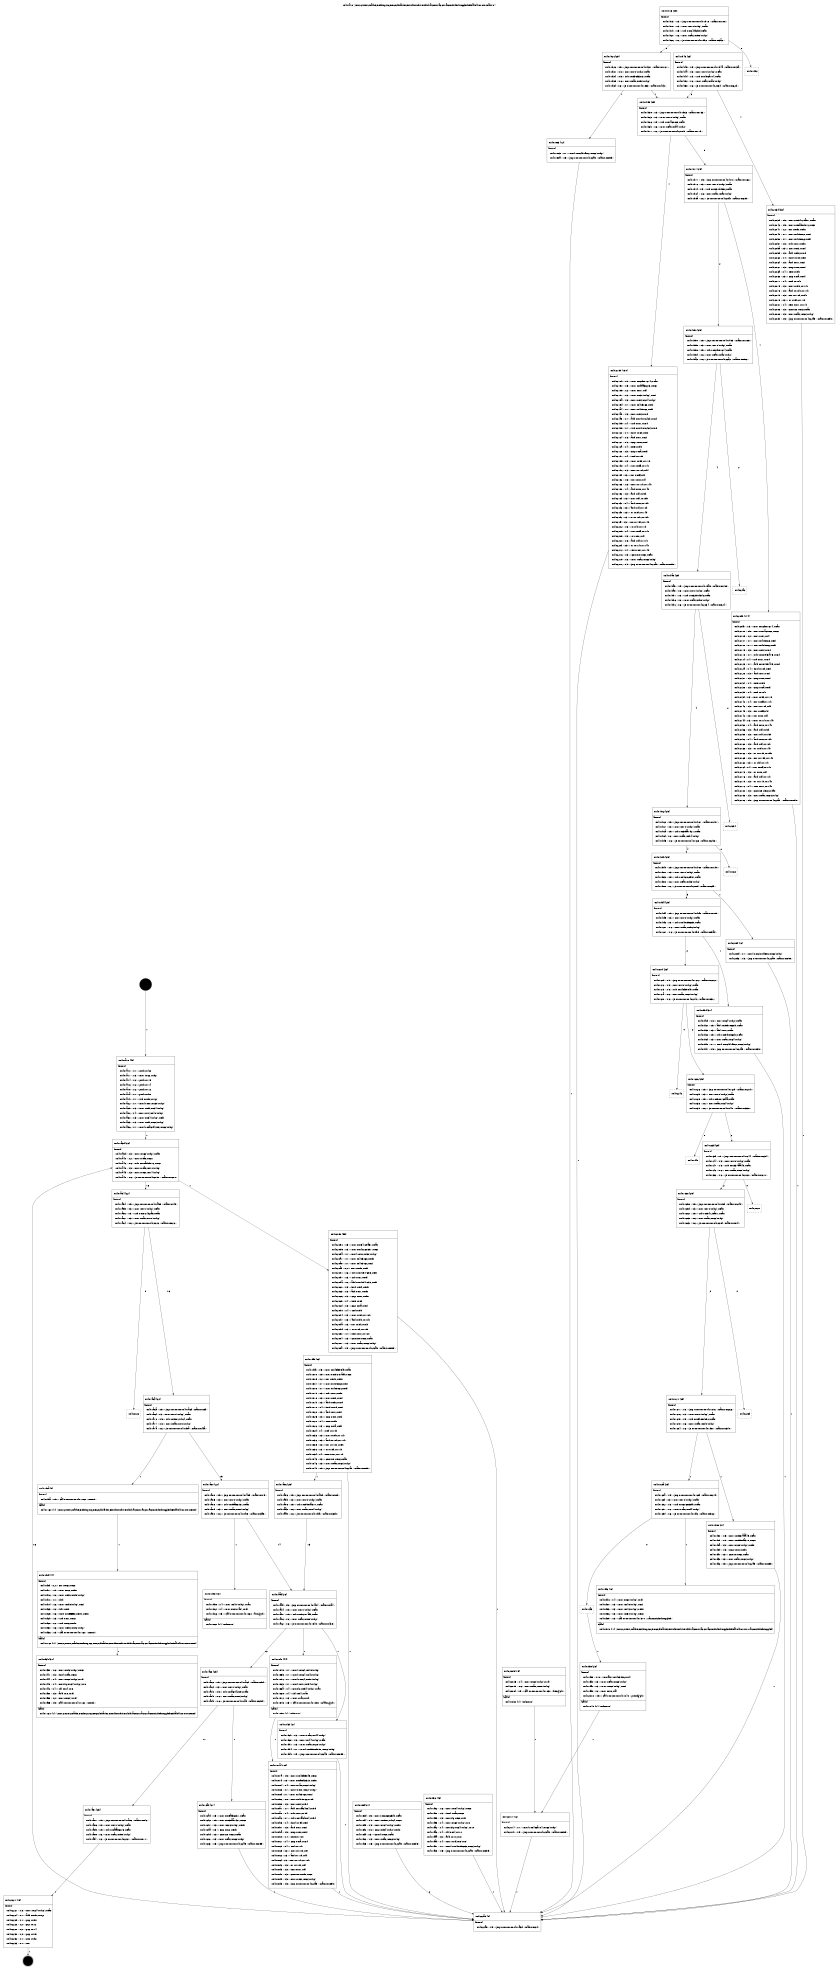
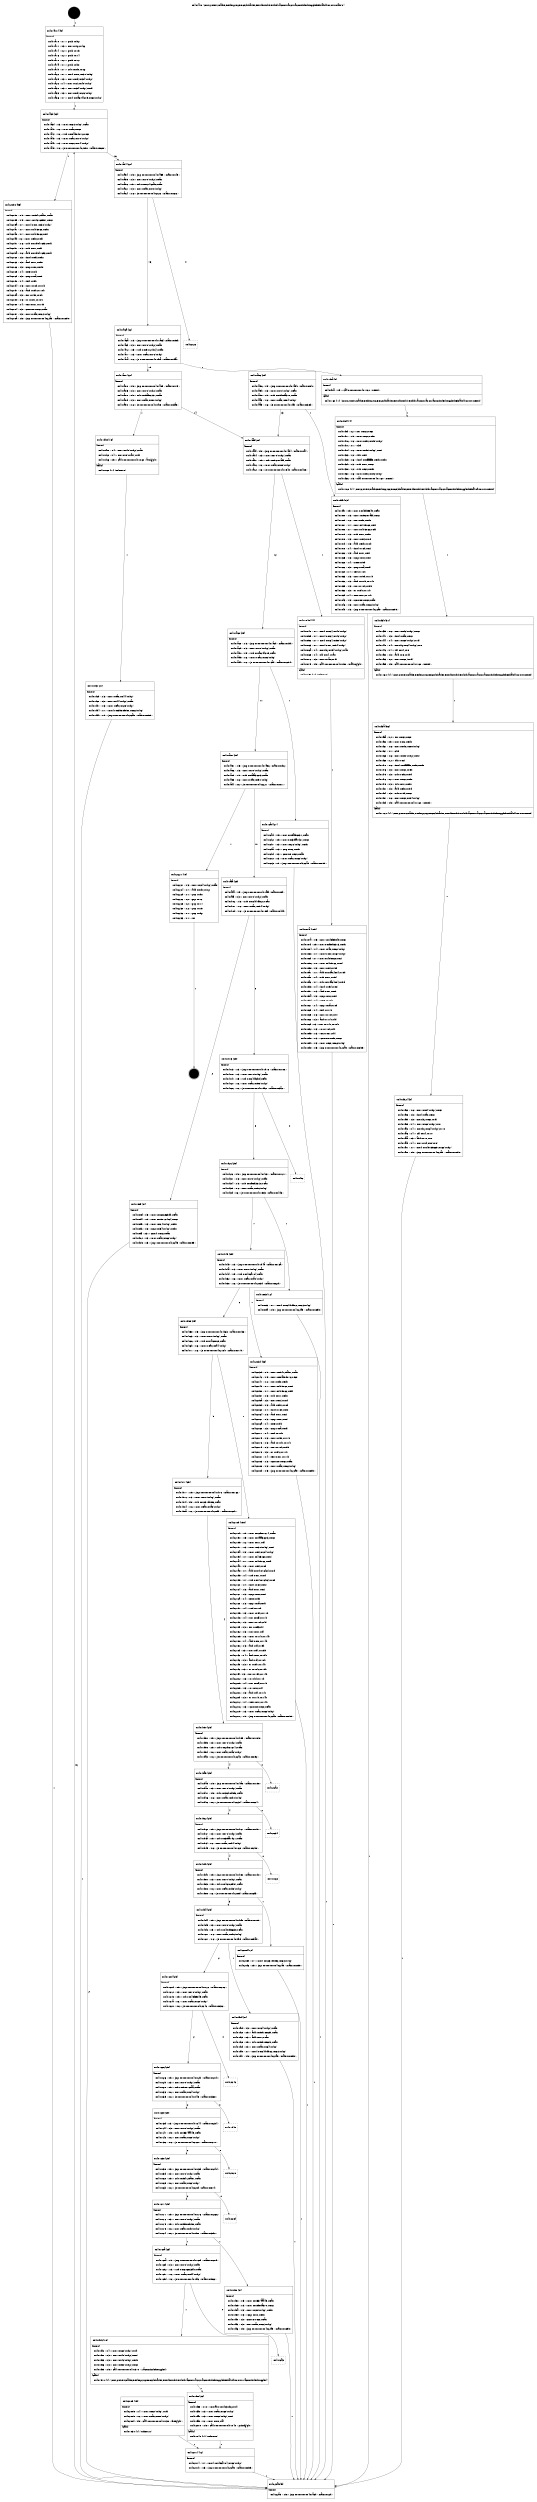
edge "0x401b2c [25]" -> "0x401b5e [25]": now "0x401b2c [25]" -> "0x401b45 [25]"
node "0x4020fb [144]": removed
node "0x401f5a [56]": added
node "0x401afa [25]": added
edge "0x401dfb [83]" -> "0x401a96 [25]": reversed
edge "0x401ca3" -> "0x401fee [23]": now "0x401fdc [18]" -> "0x401fee [23]"
edge "0x401aaf [25]" -> "0x401dcb [21]": now "0x401dbe [13]" -> "0x401dcb [21]"
